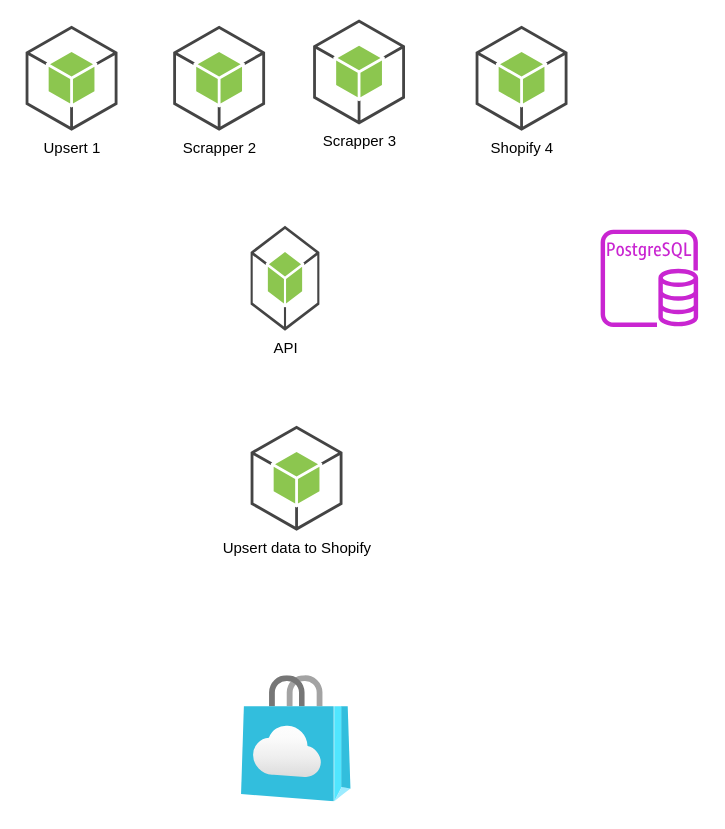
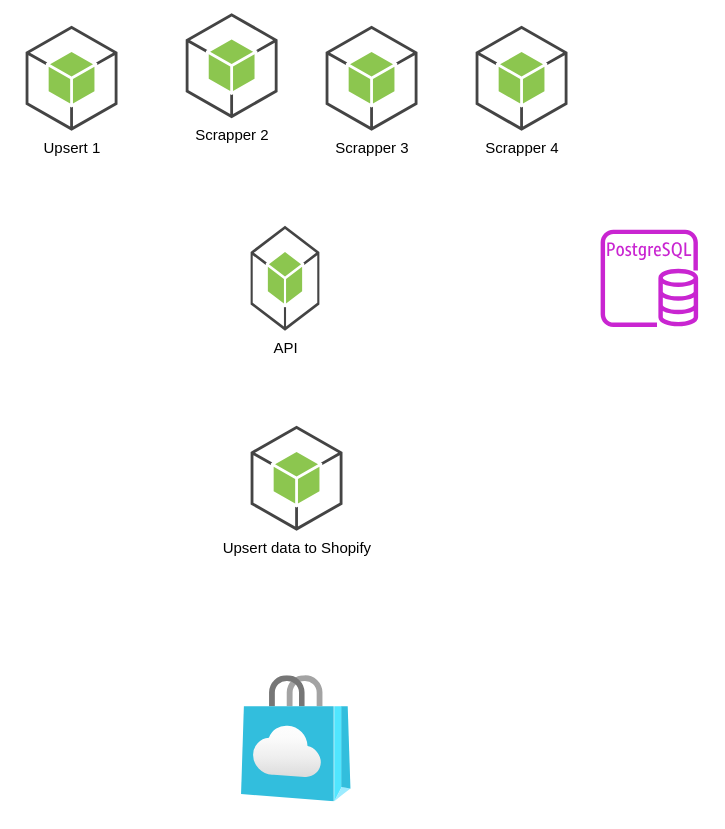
node "Scrapper 3": moved (359, 72) -> (372, 78)
node "Scrapper 2": moved (219, 78) -> (232, 66)
node "Shopify 4": label "Shopify 4" -> "Scrapper 4"
